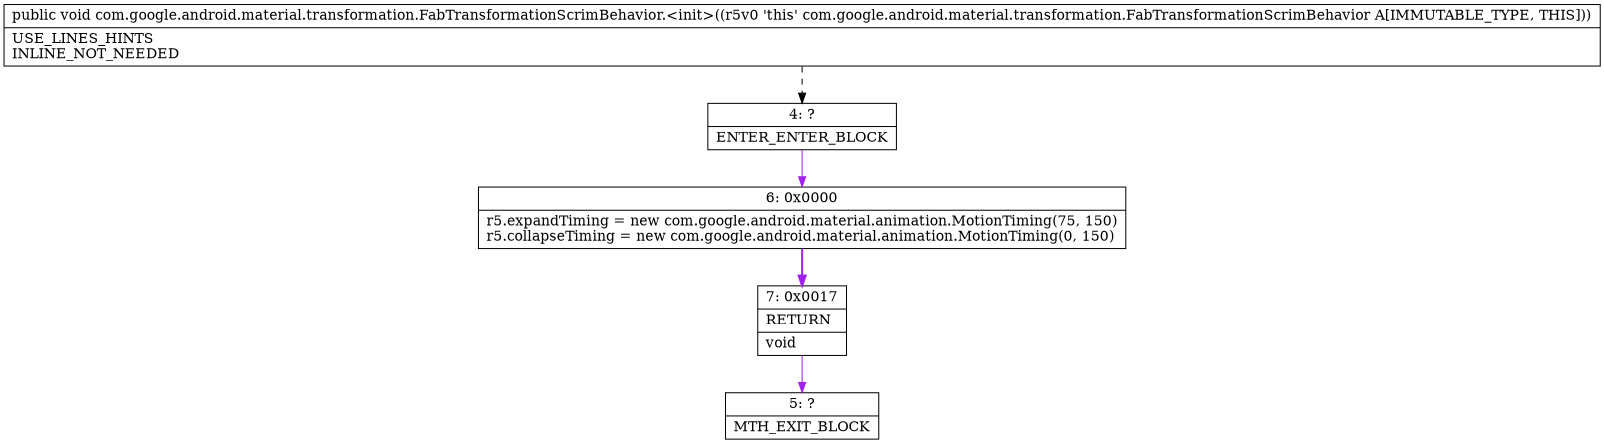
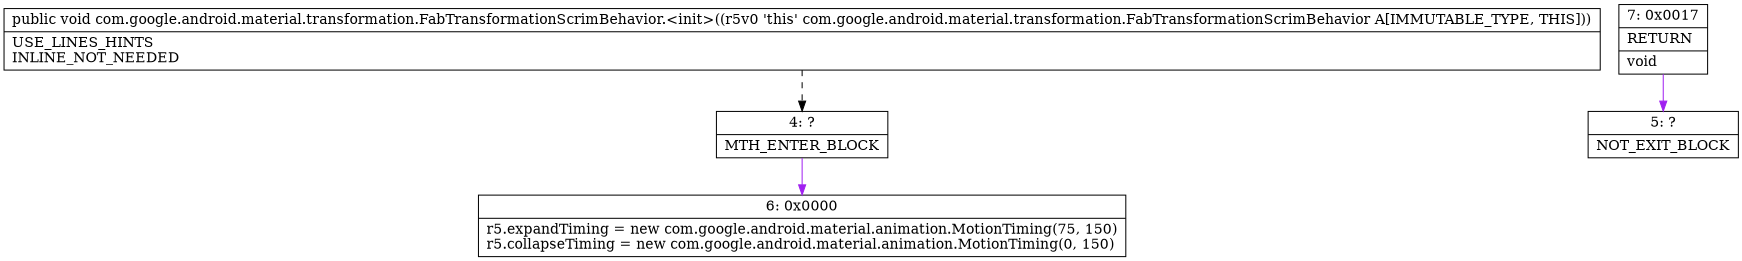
node "4: ?": text "ENTER_ENTER_BLOCK" -> "MTH_ENTER_BLOCK"
edge "6: 0x0000" -> "7: 0x0017": removed
node "5: ?": text "MTH_EXIT_BLOCK" -> "NOT_EXIT_BLOCK"
